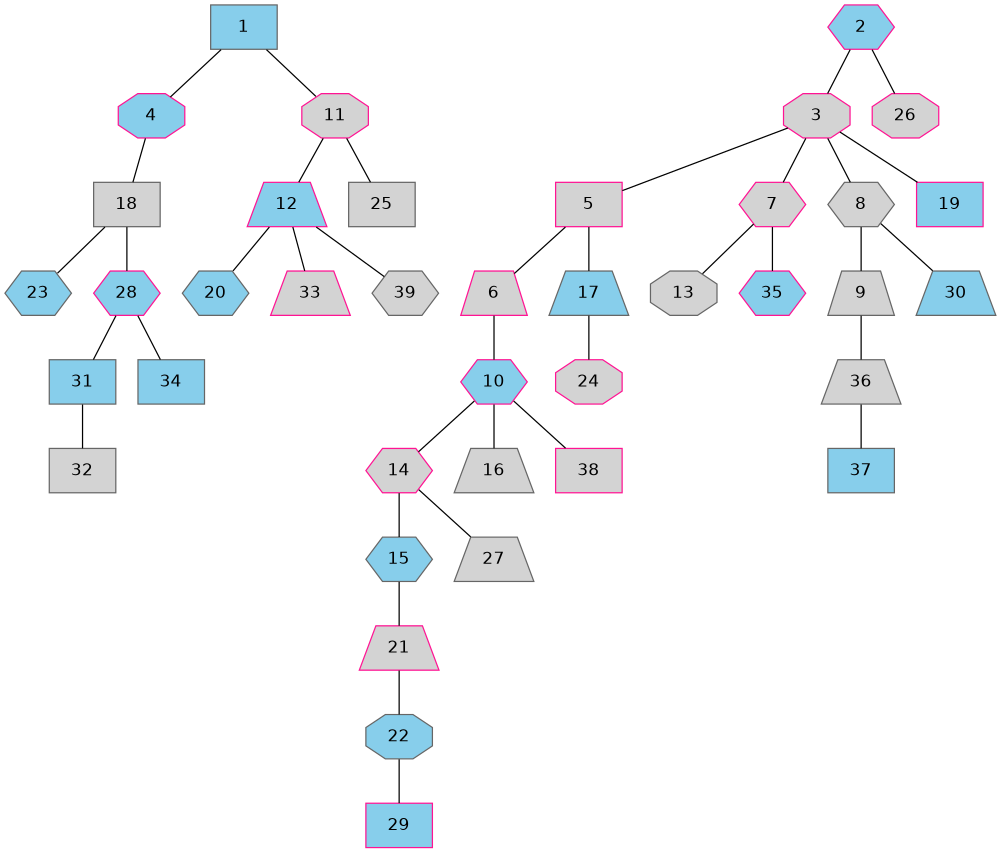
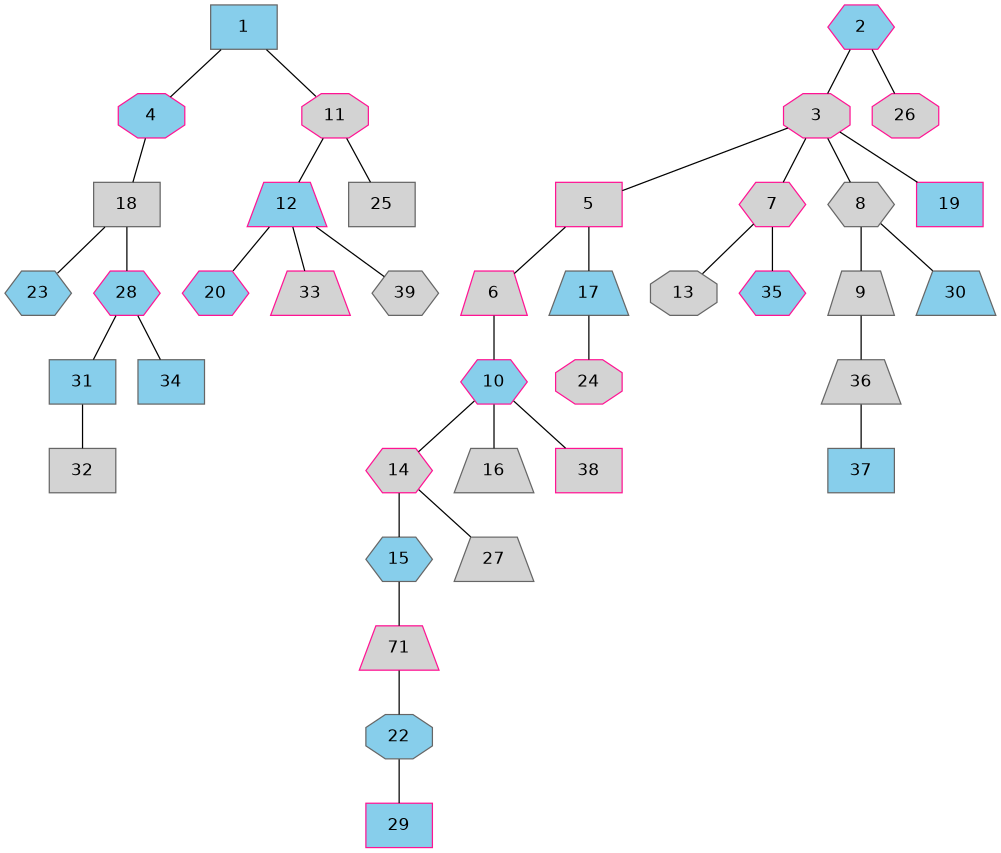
node "20": color gray40 -> deeppink
node "21": label "21" -> "71"
